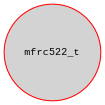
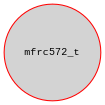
node "mfrc522_t": label "mfrc522_t" -> "mfrc572_t"
